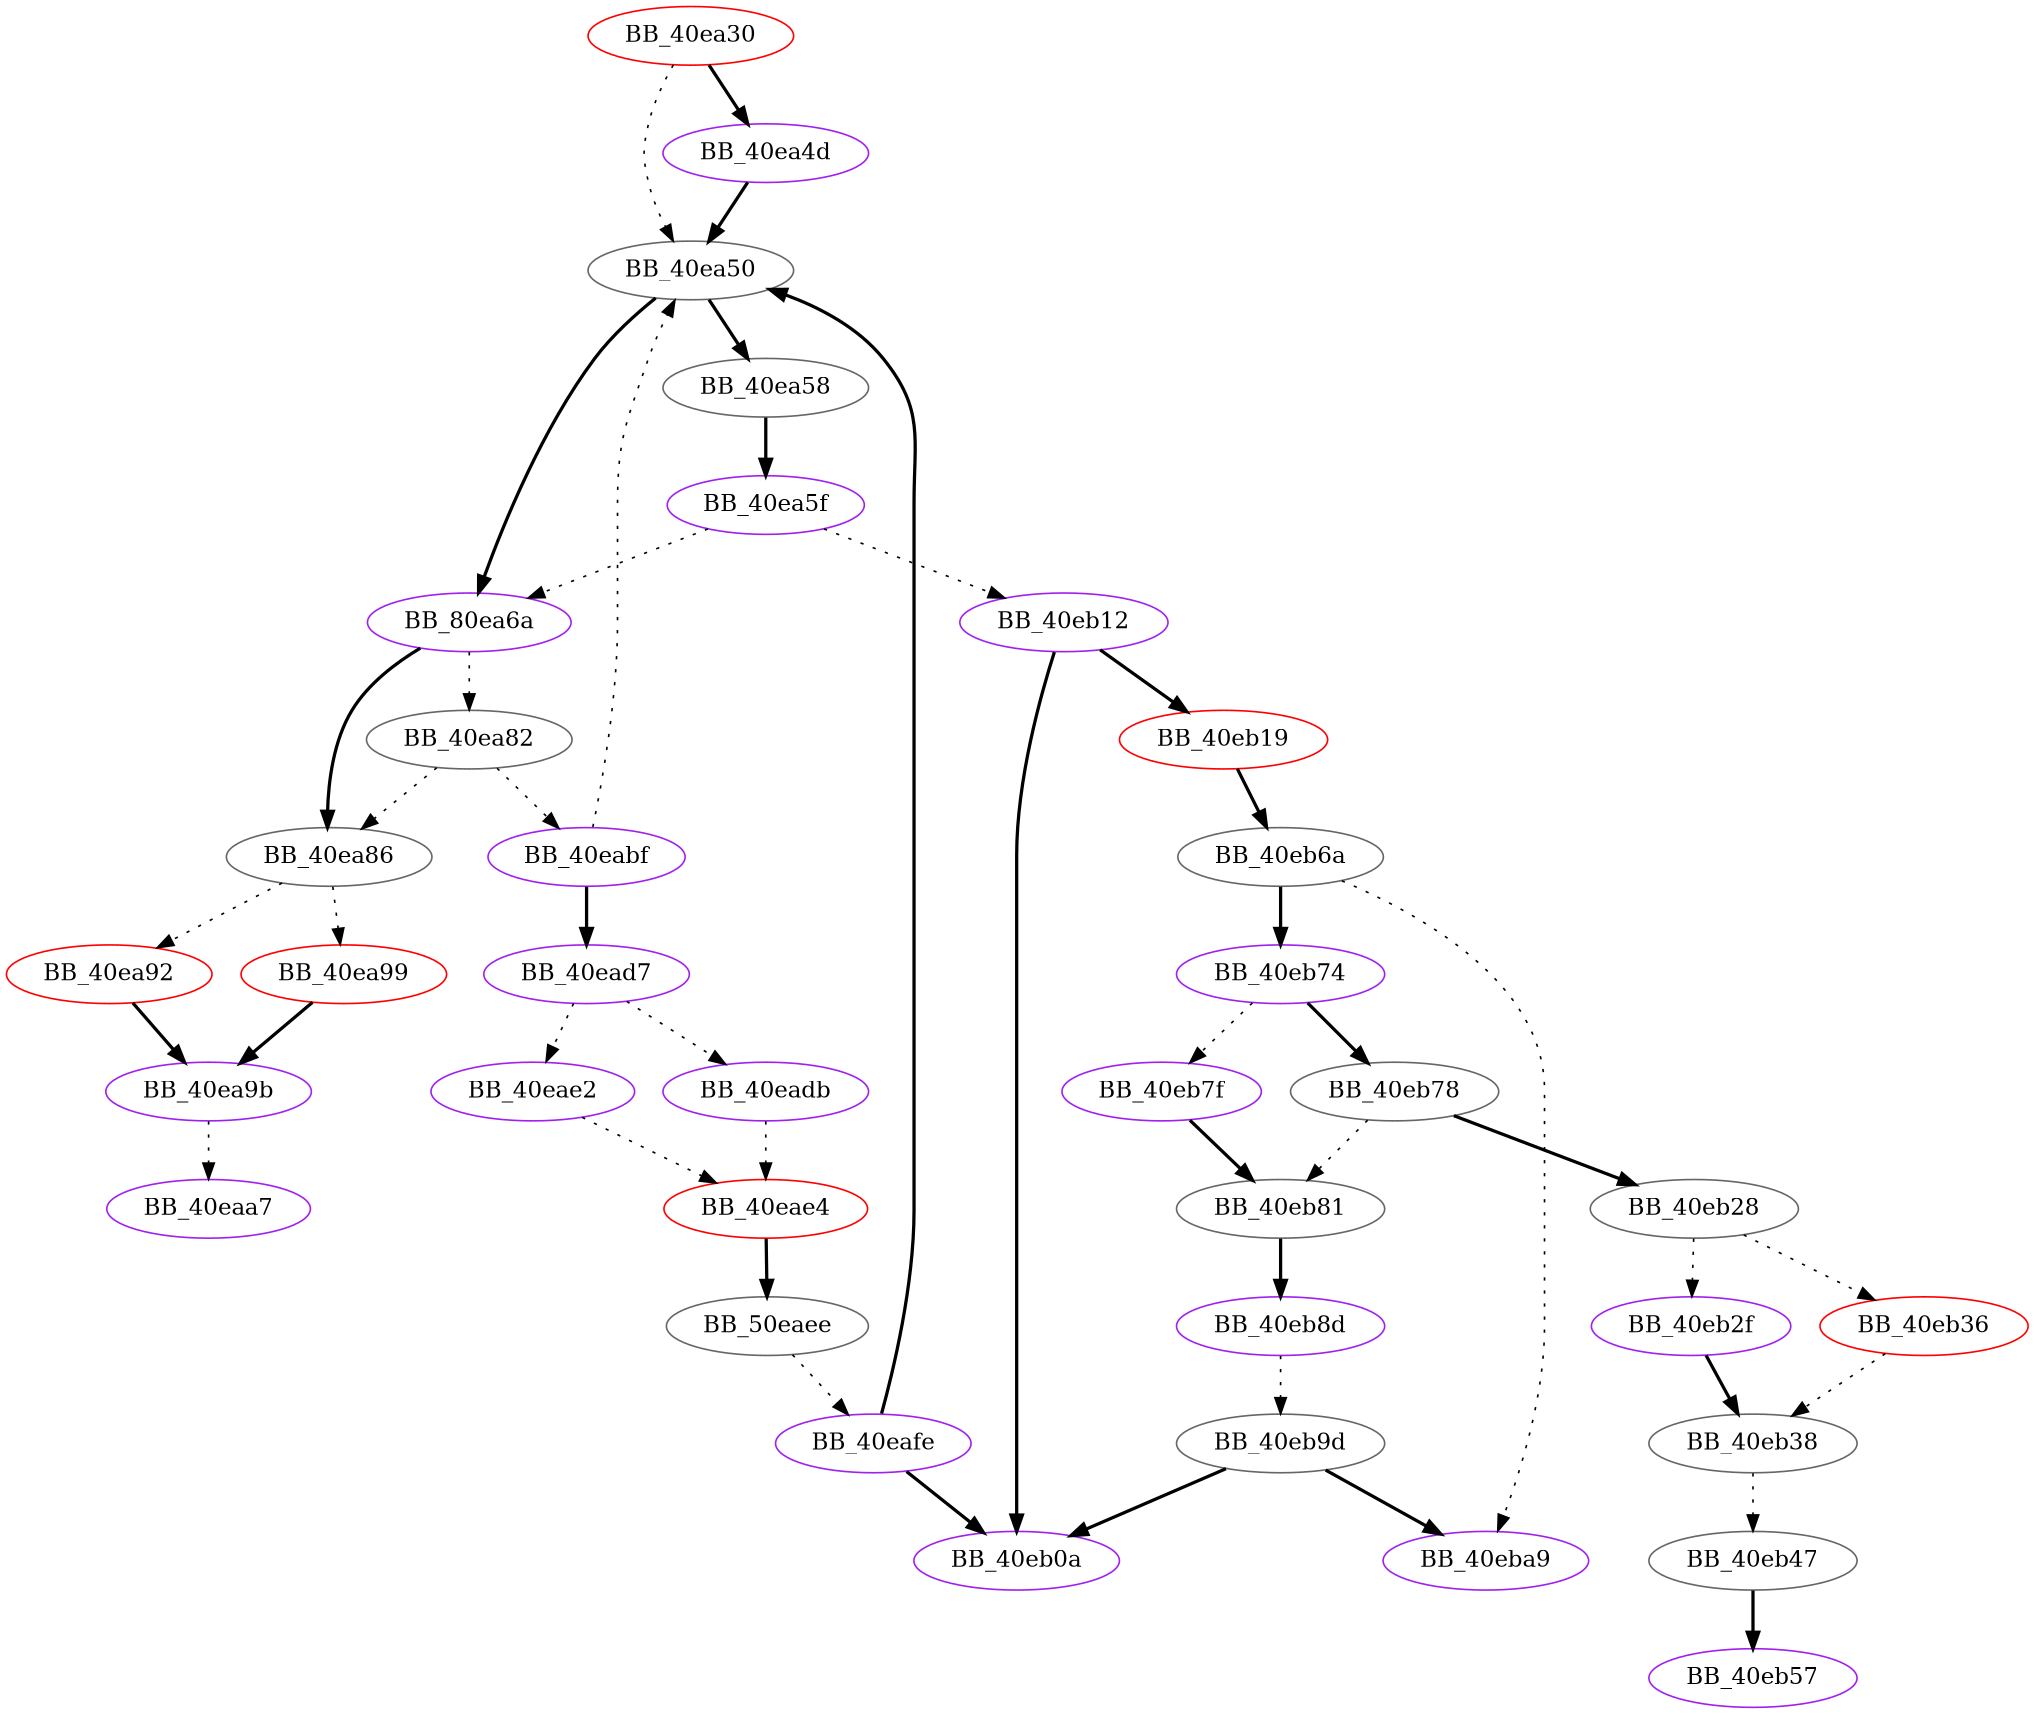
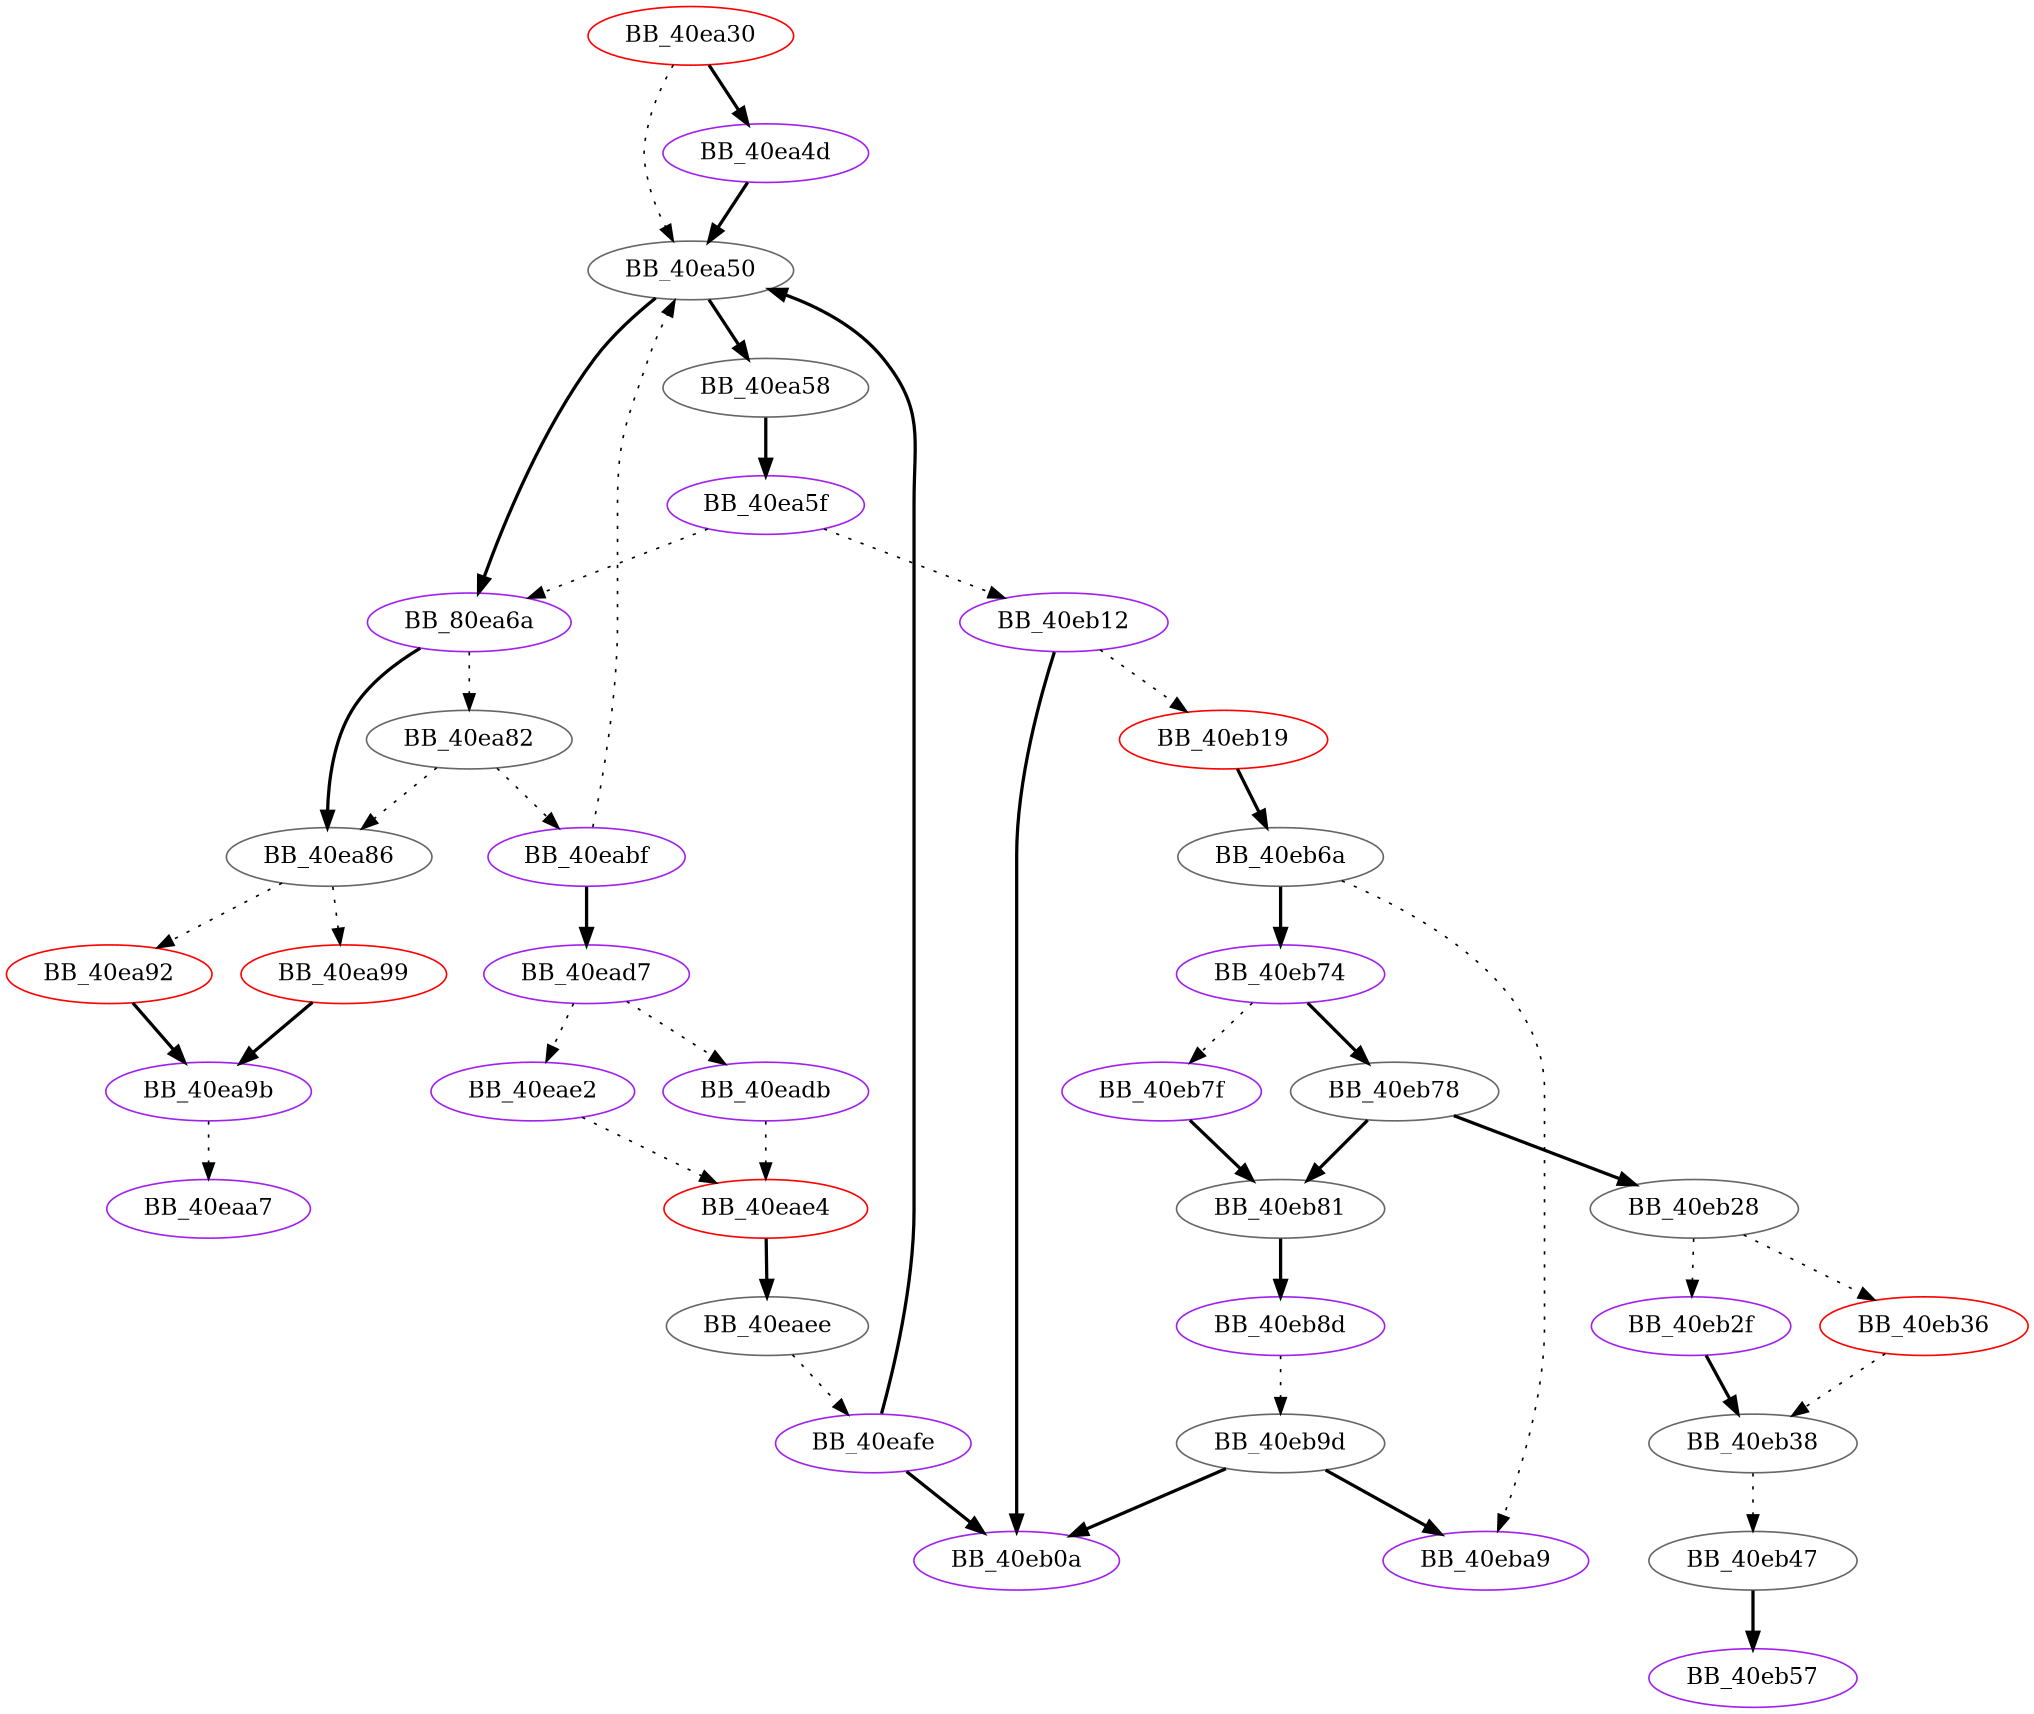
edge "BB_40eb12" -> "BB_40eb19": style bold -> dotted
edge "BB_40eb78" -> "BB_40eb81": style dotted -> bold
node "BB_50eaee": label "BB_50eaee" -> "BB_40eaee"
